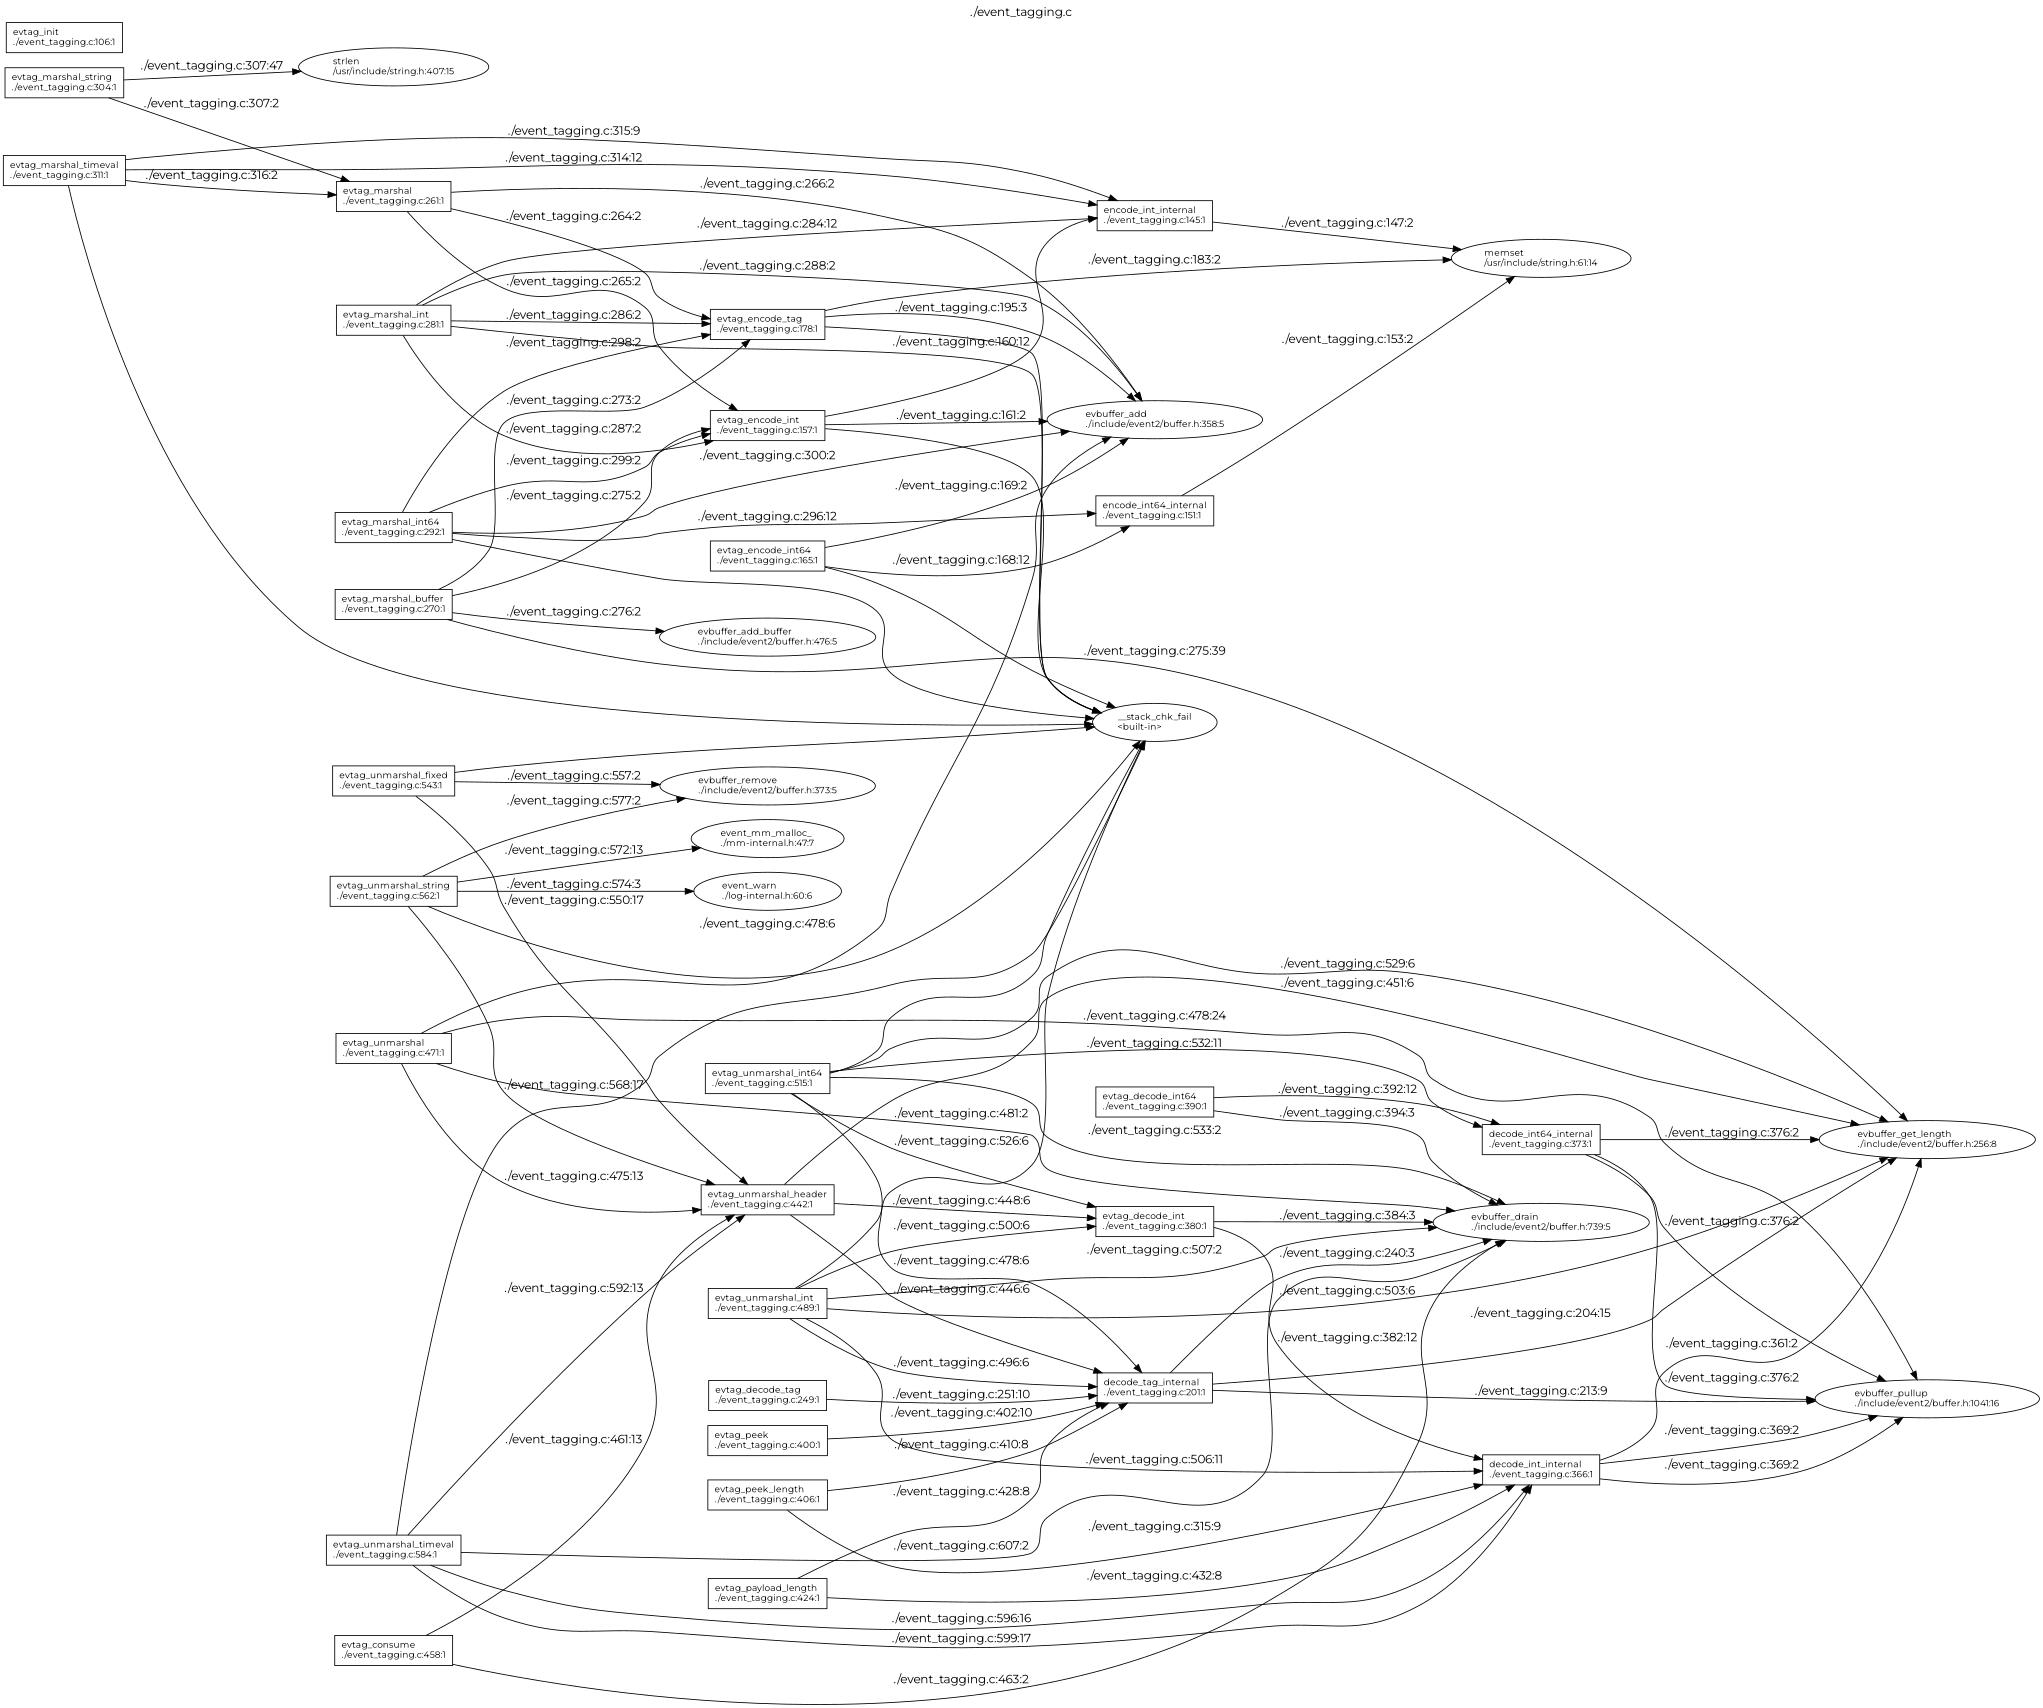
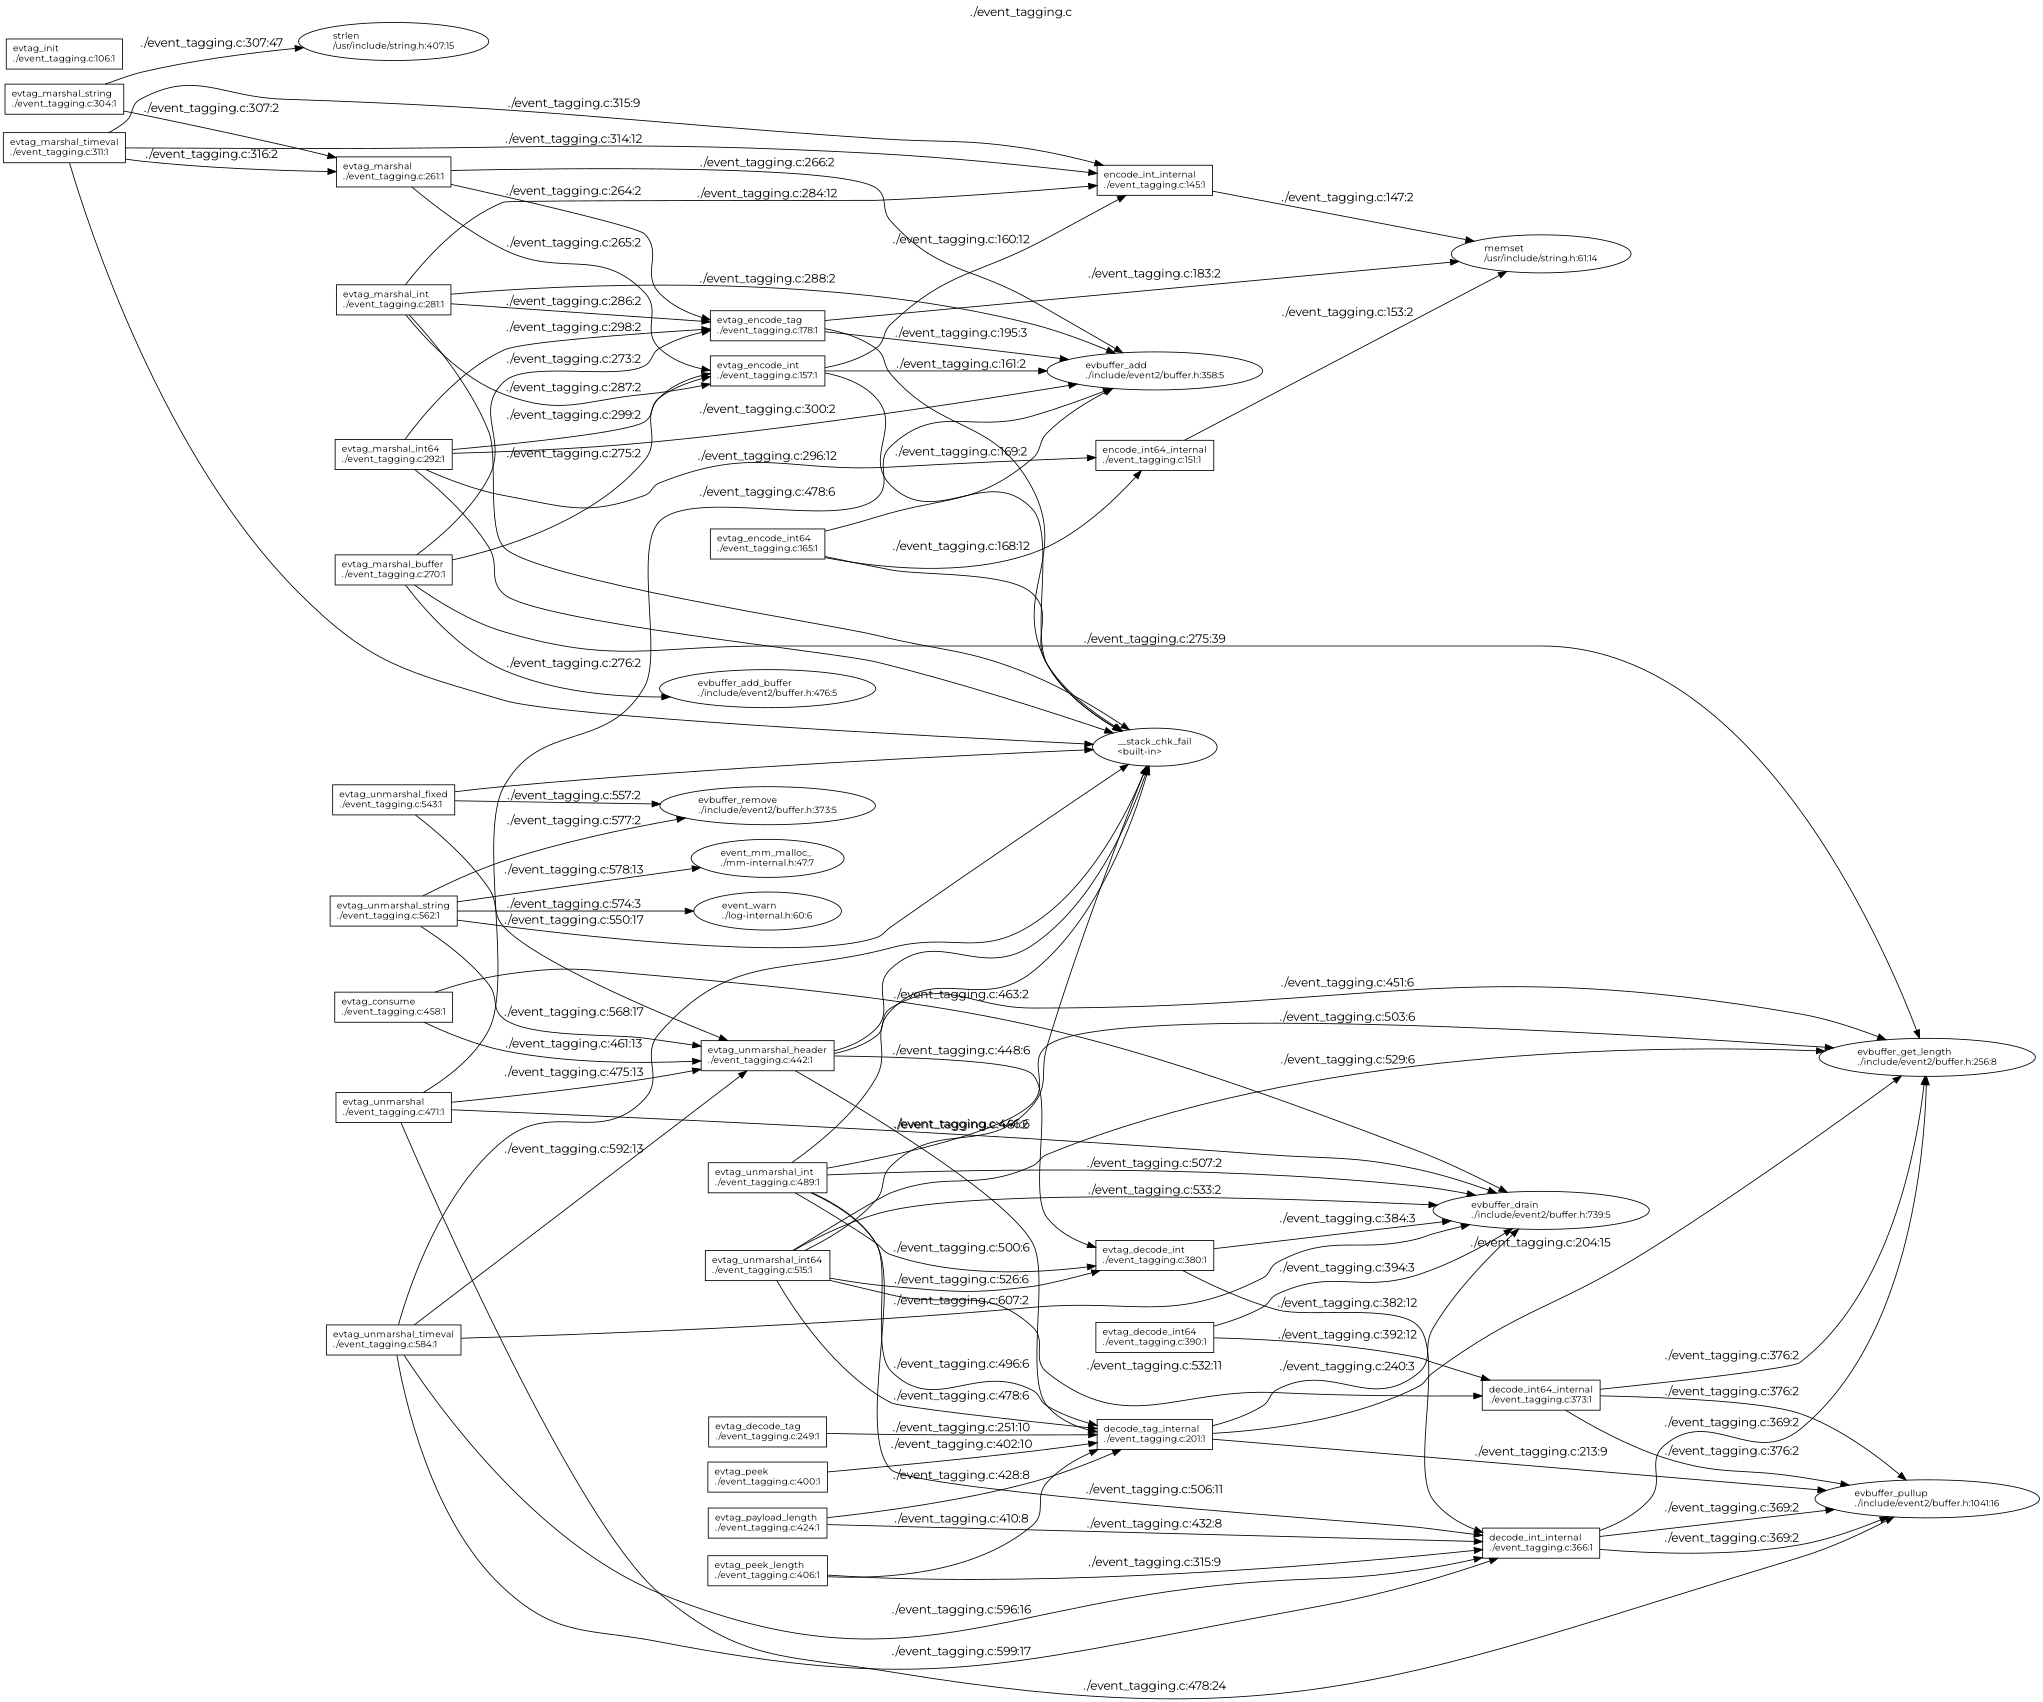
edge "evtag_unmarshal_string ./event_tagging.c:562:1" -> "event_mm_malloc_ ./mm-internal.h:47:7": label "./event_tagging.c:572:13" -> "./event_tagging.c:578:13"
edge "evtag_unmarshal_header ./event_tagging.c:442:1" -> "__stack_chk_fail <built-in>": added
edge "decode_int_internal ./event_tagging.c:366:1" -> "evbuffer_get_length ./include/event2/buffer.h:256:8": label "./event_tagging.c:361:2" -> "./event_tagging.c:369:2"
